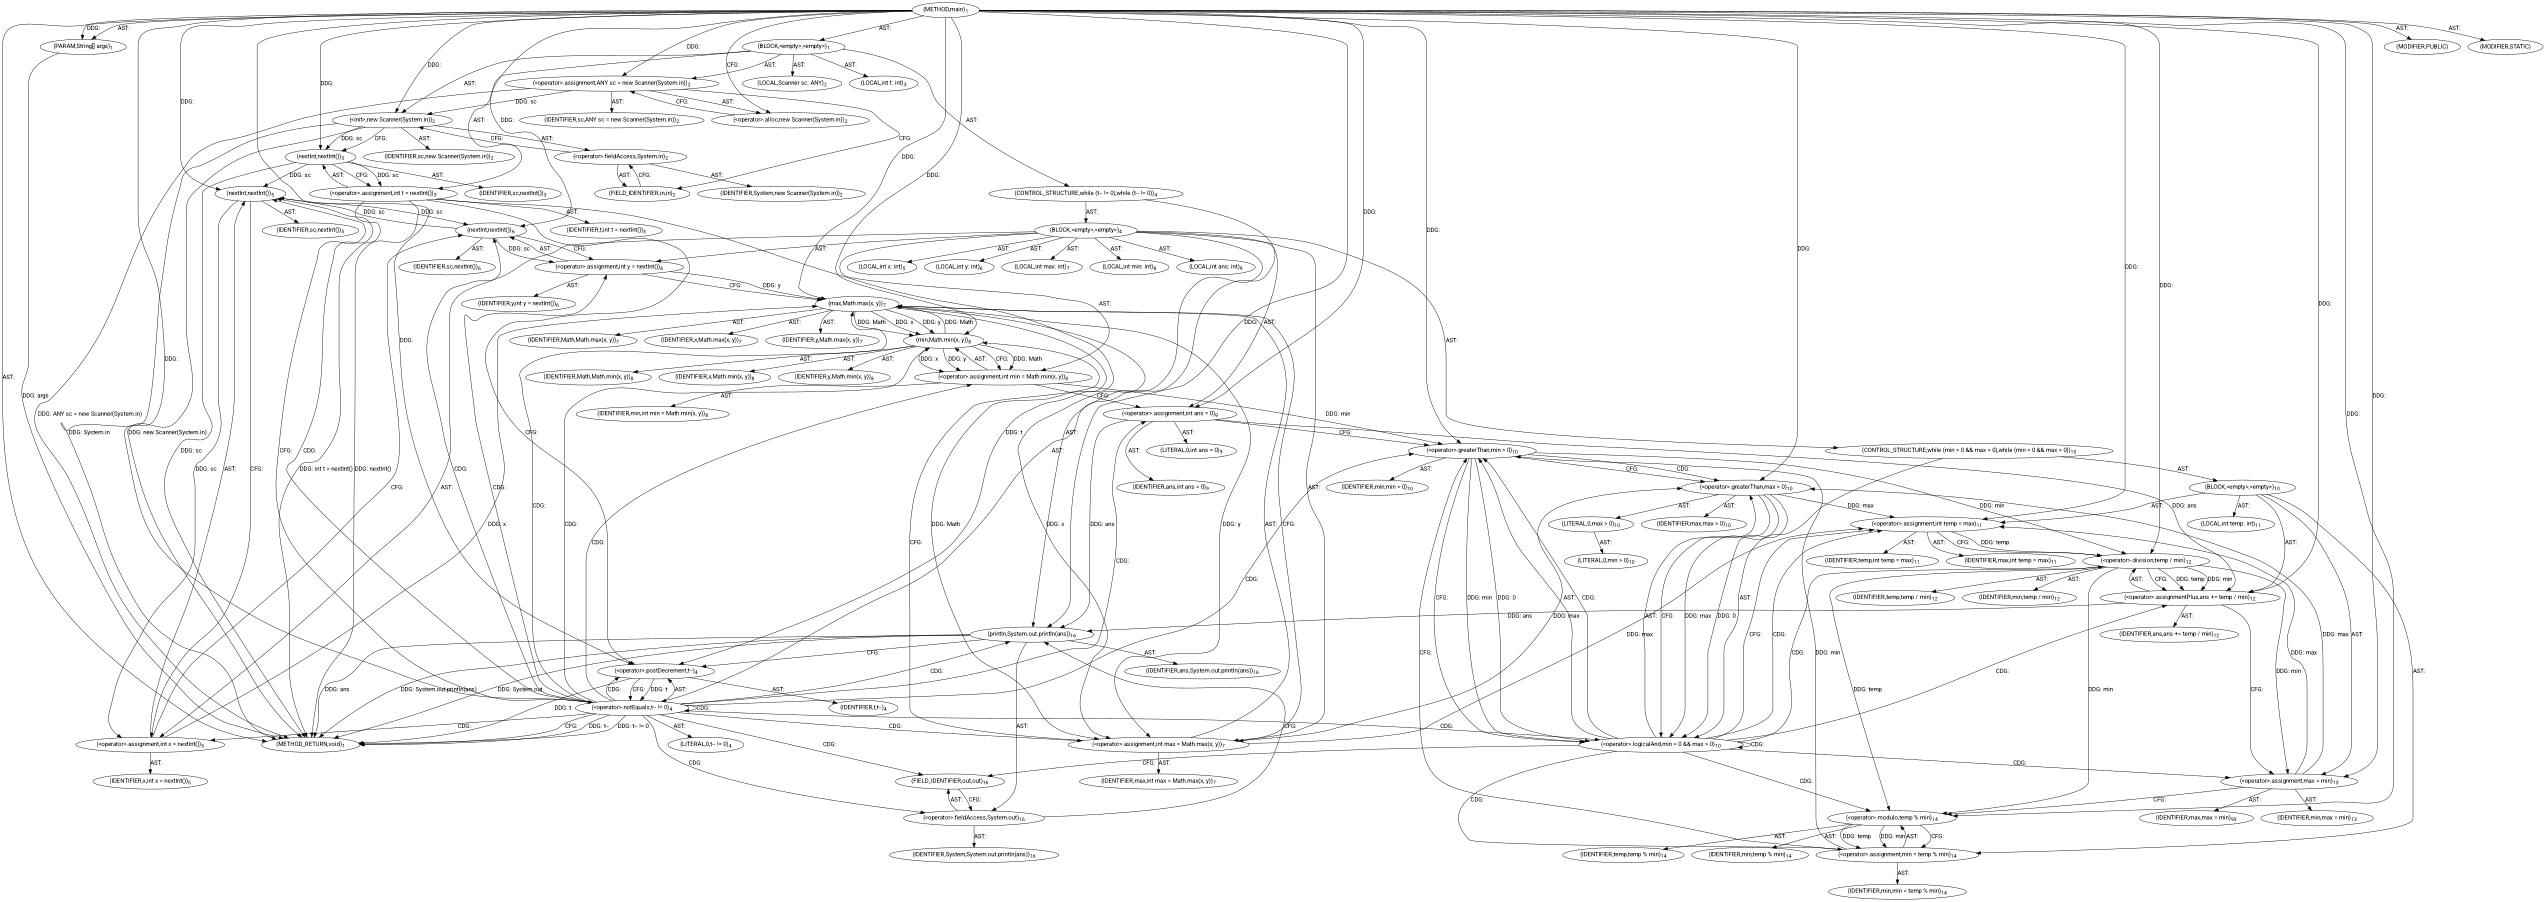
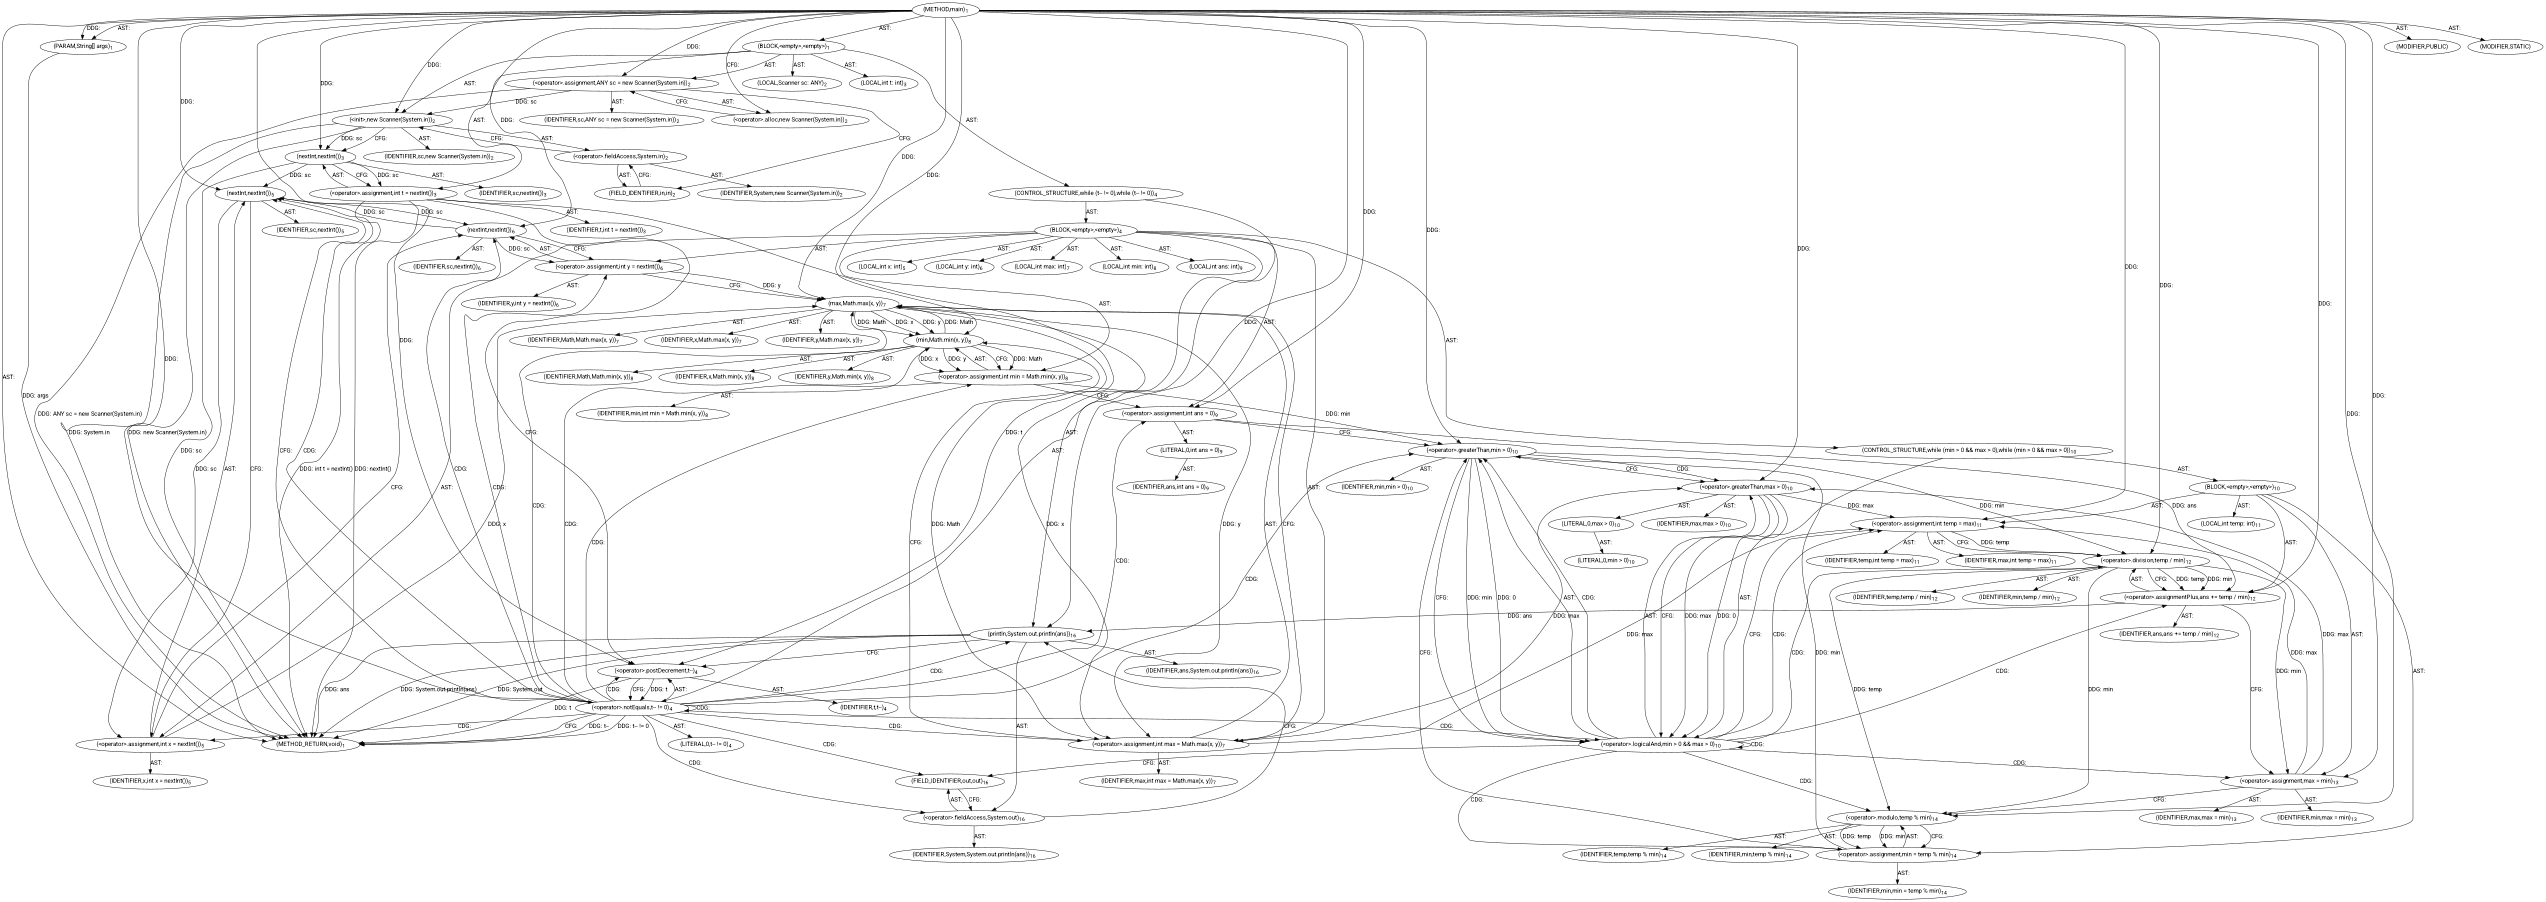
edge "(<operator>.assignment,int ans = 0)" -> "(IDENTIFIER,ans,int ans = 0)": now "(LITERAL,0,int ans = 0)" -> "(IDENTIFIER,ans,int ans = 0)"
edge "(<operator>.assignment,int ans = 0)" -> "(println,System.out.println(ans))": removed, label "DDG: ans"
node "(IDENTIFIER,max,max = min)": text "93" -> "13"
